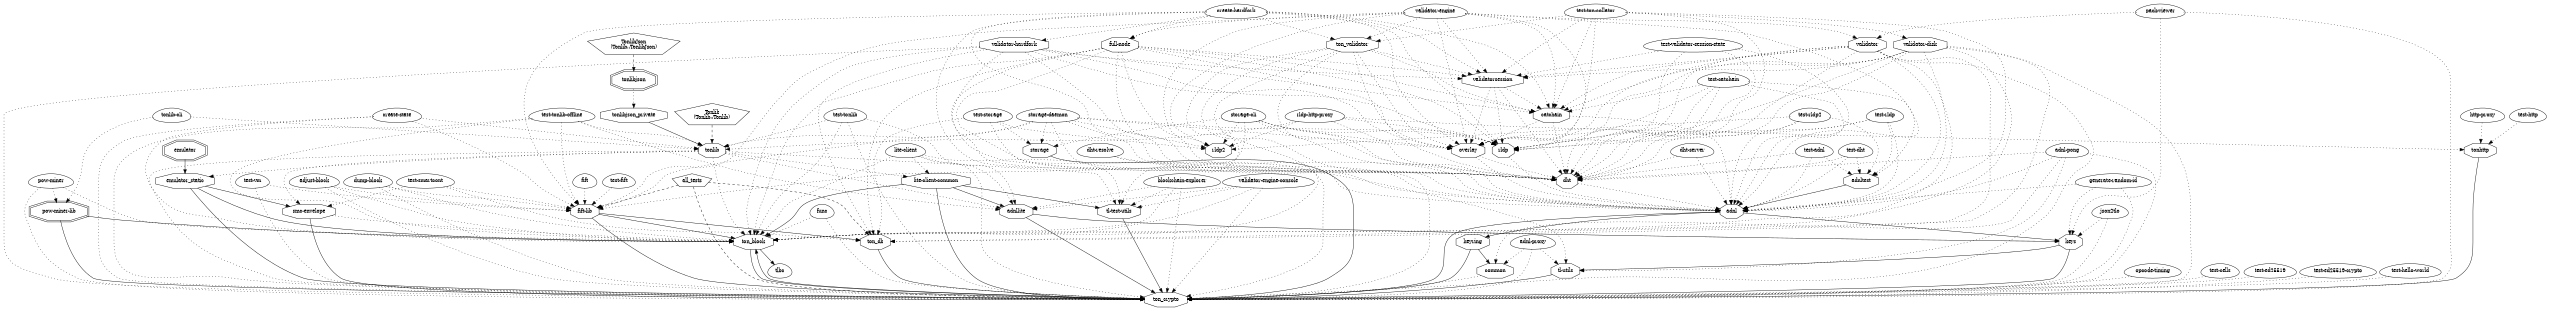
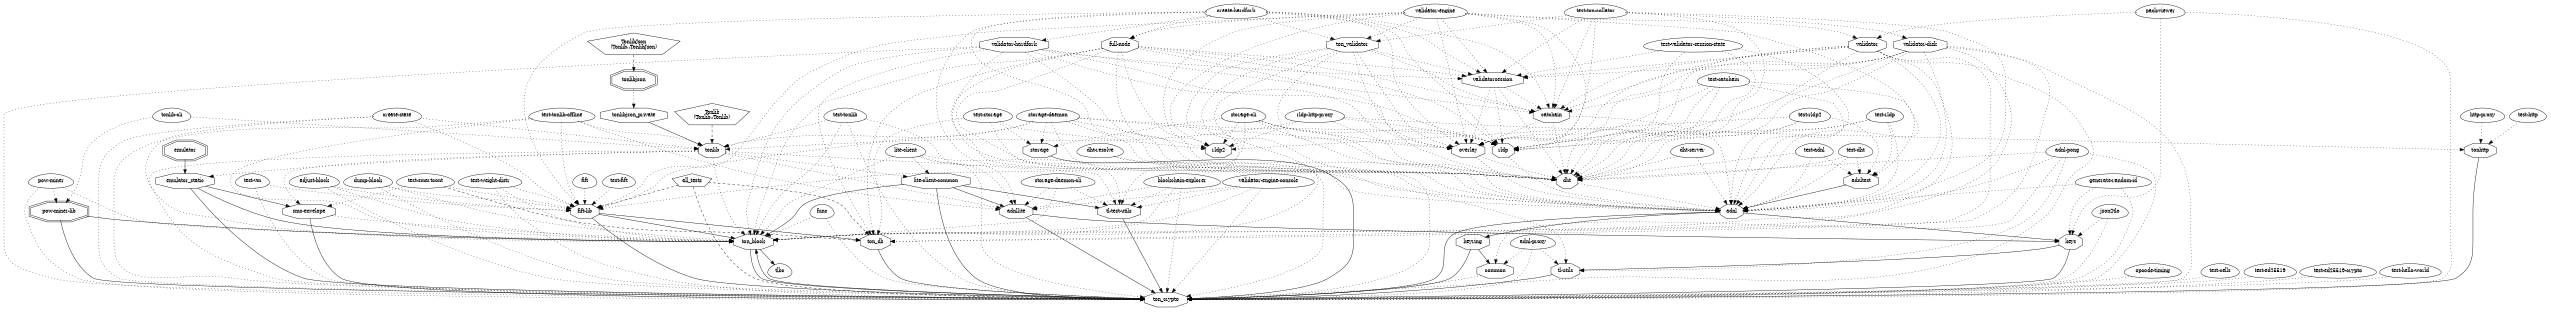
node "test-weight-distr": added
node "storage-daemon-cli": added
edge "test-smartcont" -> "ton_db": style dotted -> dashed
